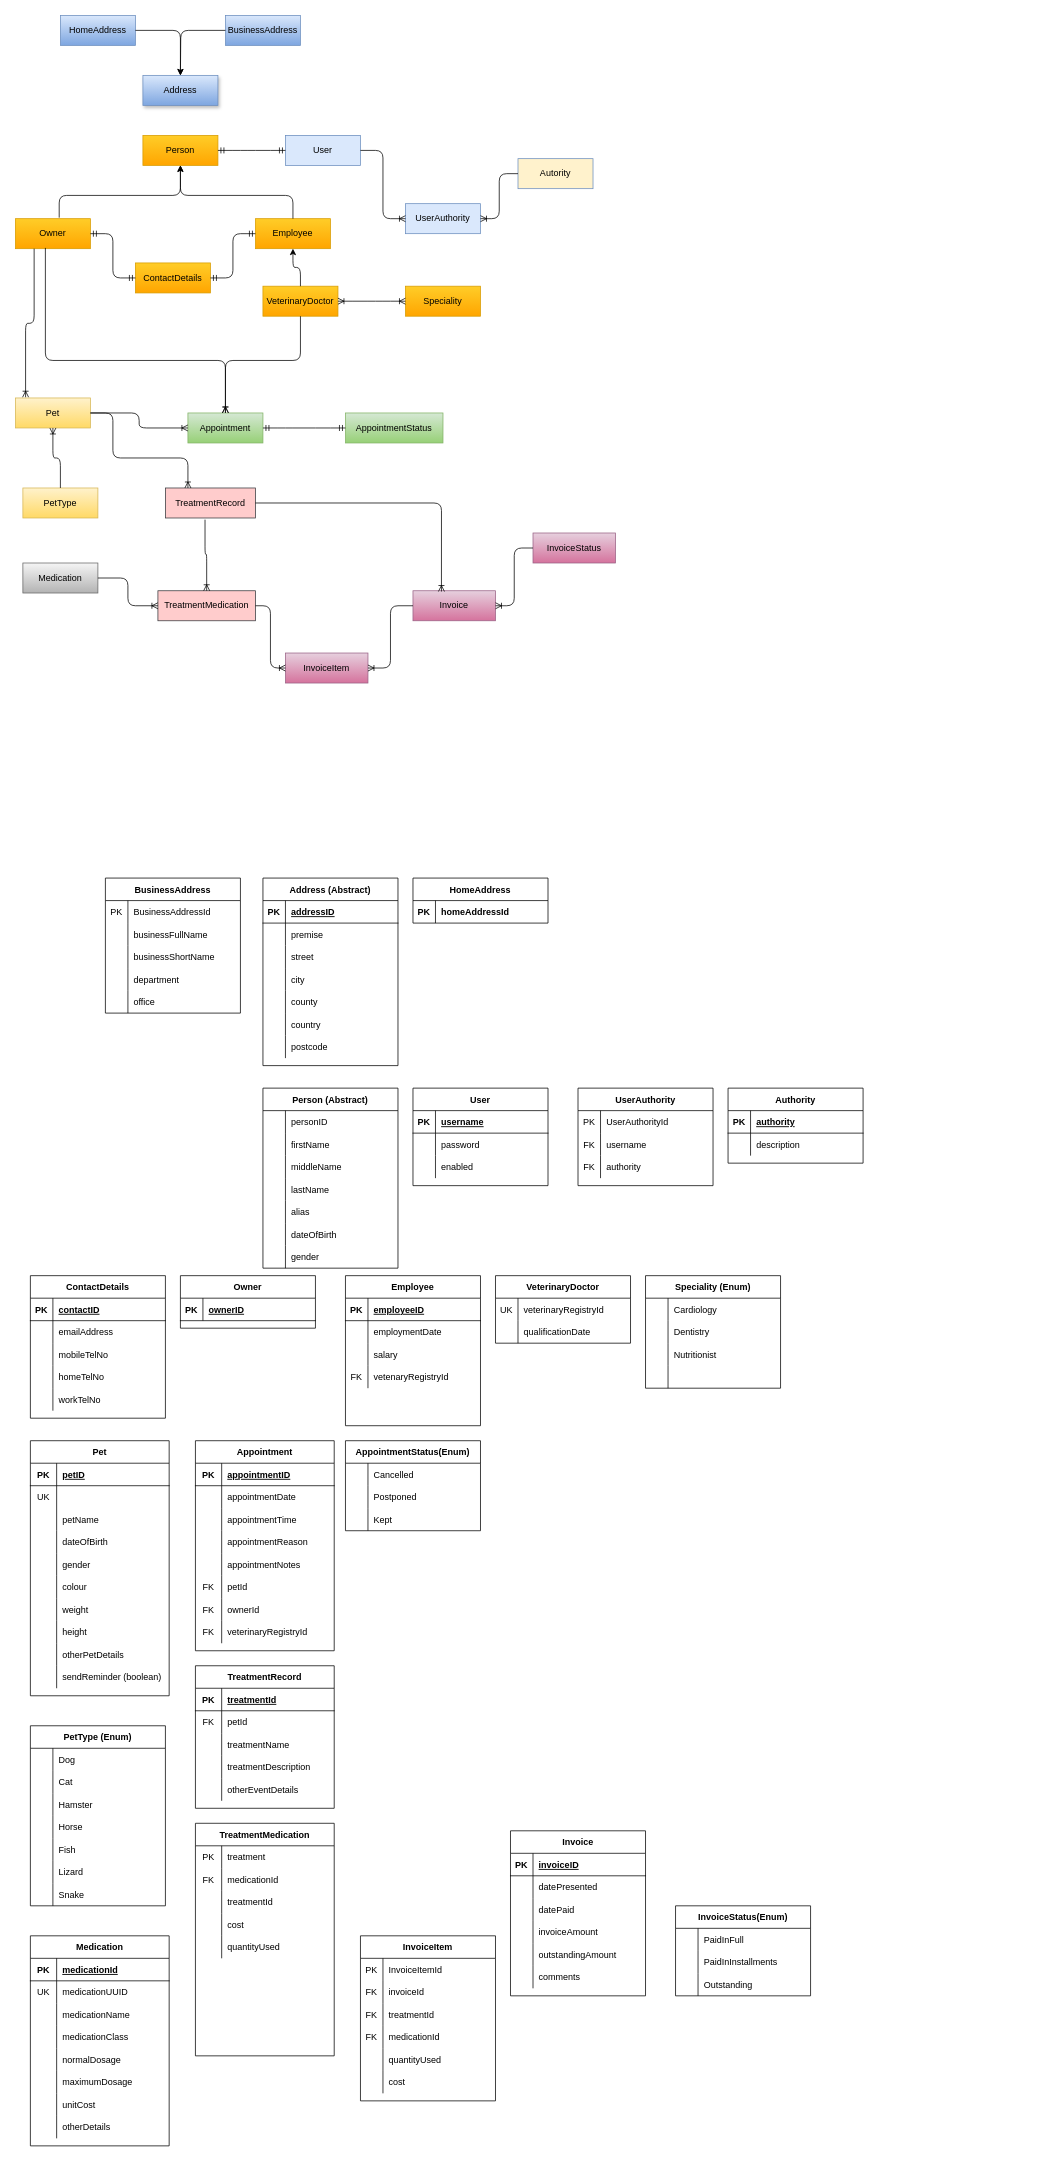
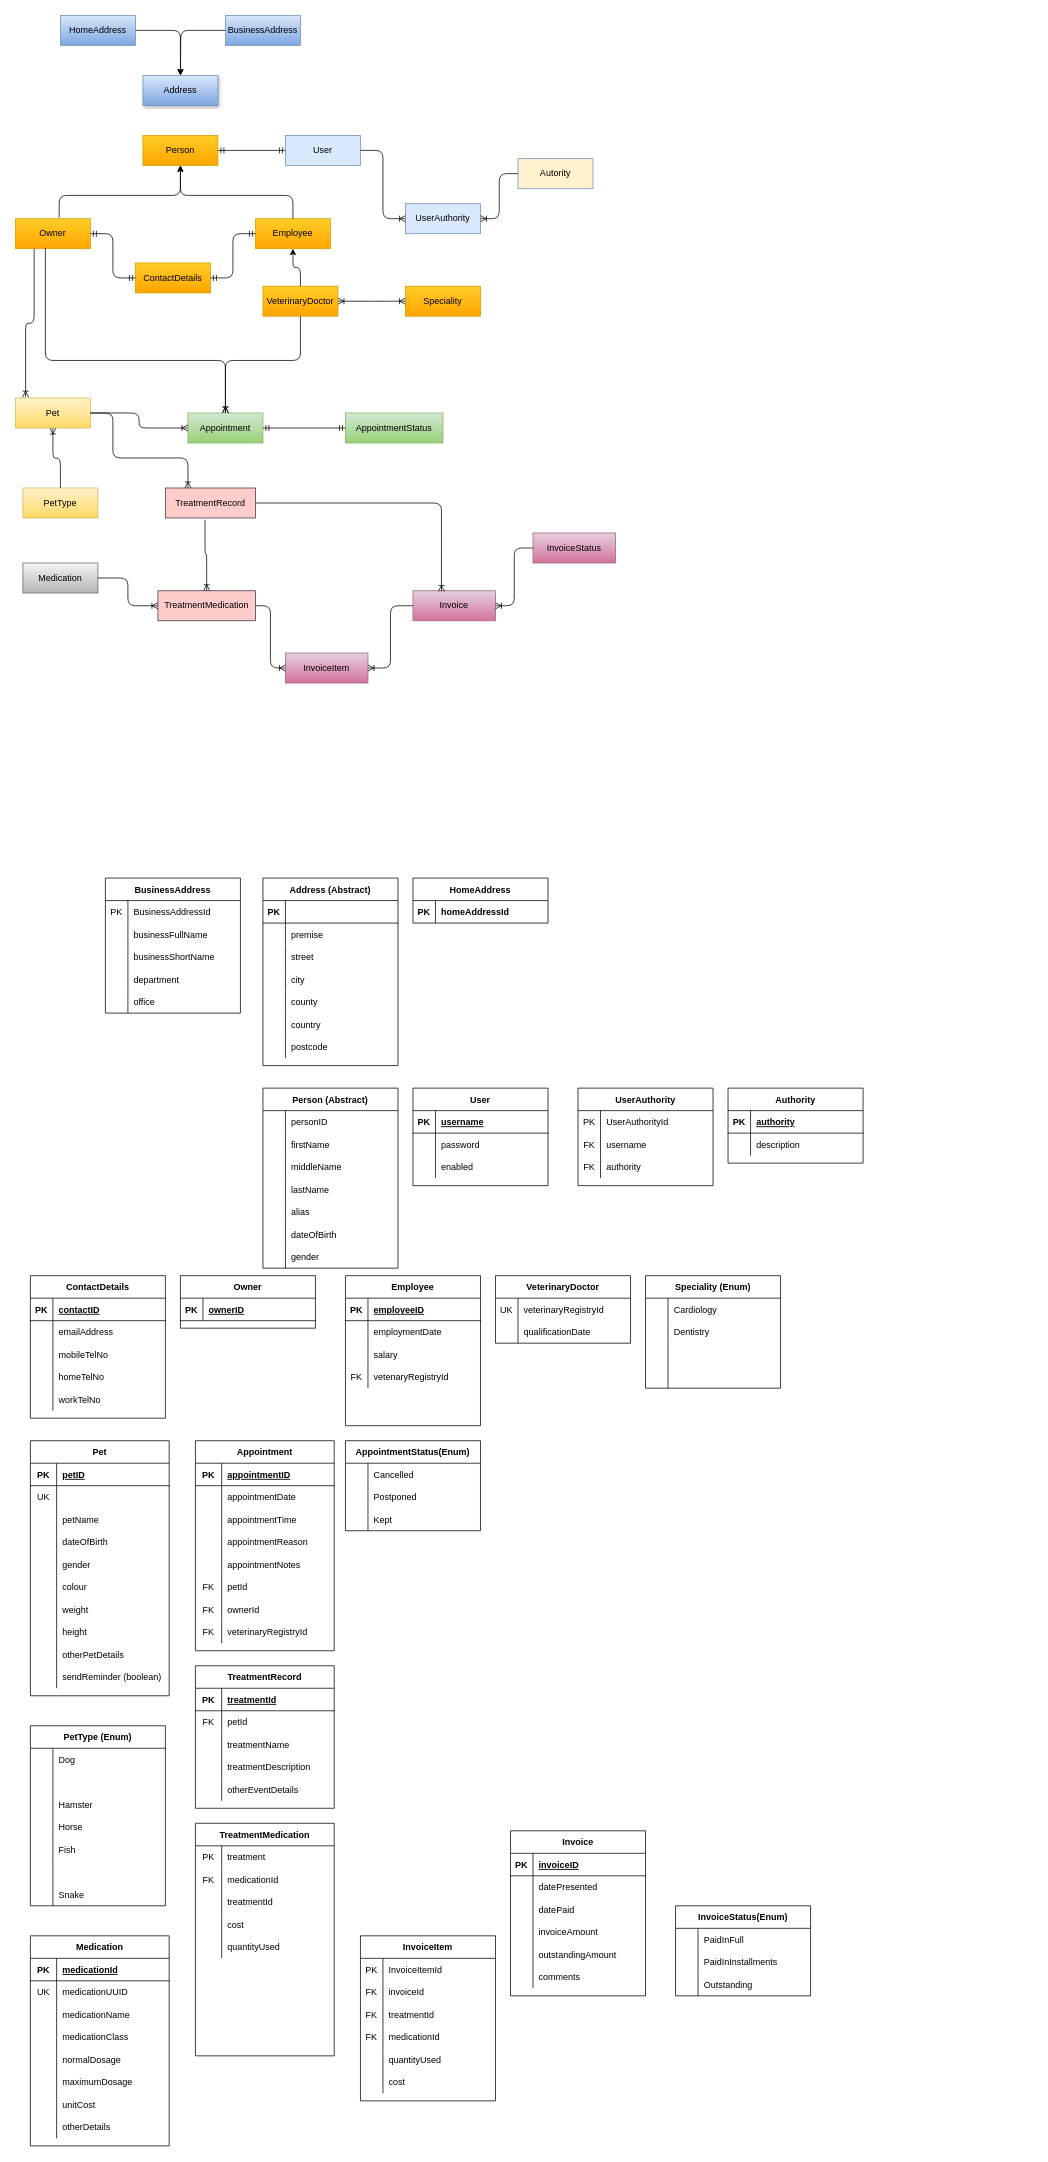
node "addressID": removed
node "Nutritionist": removed
node "Cat": removed
node "Lizard": removed
